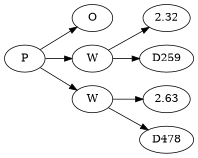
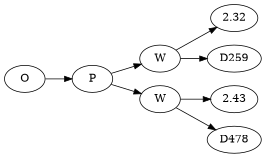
edge "P" -> "O": reversed
node "2.63": label "2.63" -> "2.43"
